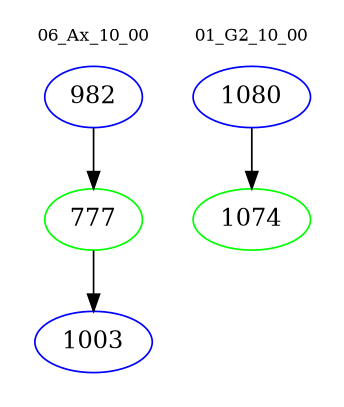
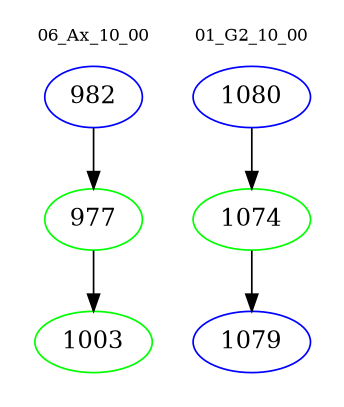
node "777": label "777" -> "977"
node "1003": color blue -> green
node "1079": added
